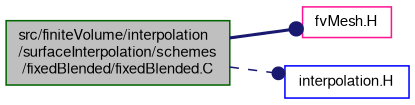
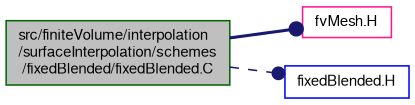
node "interpolation.H": label "interpolation.H" -> "fixedBlended.H"
